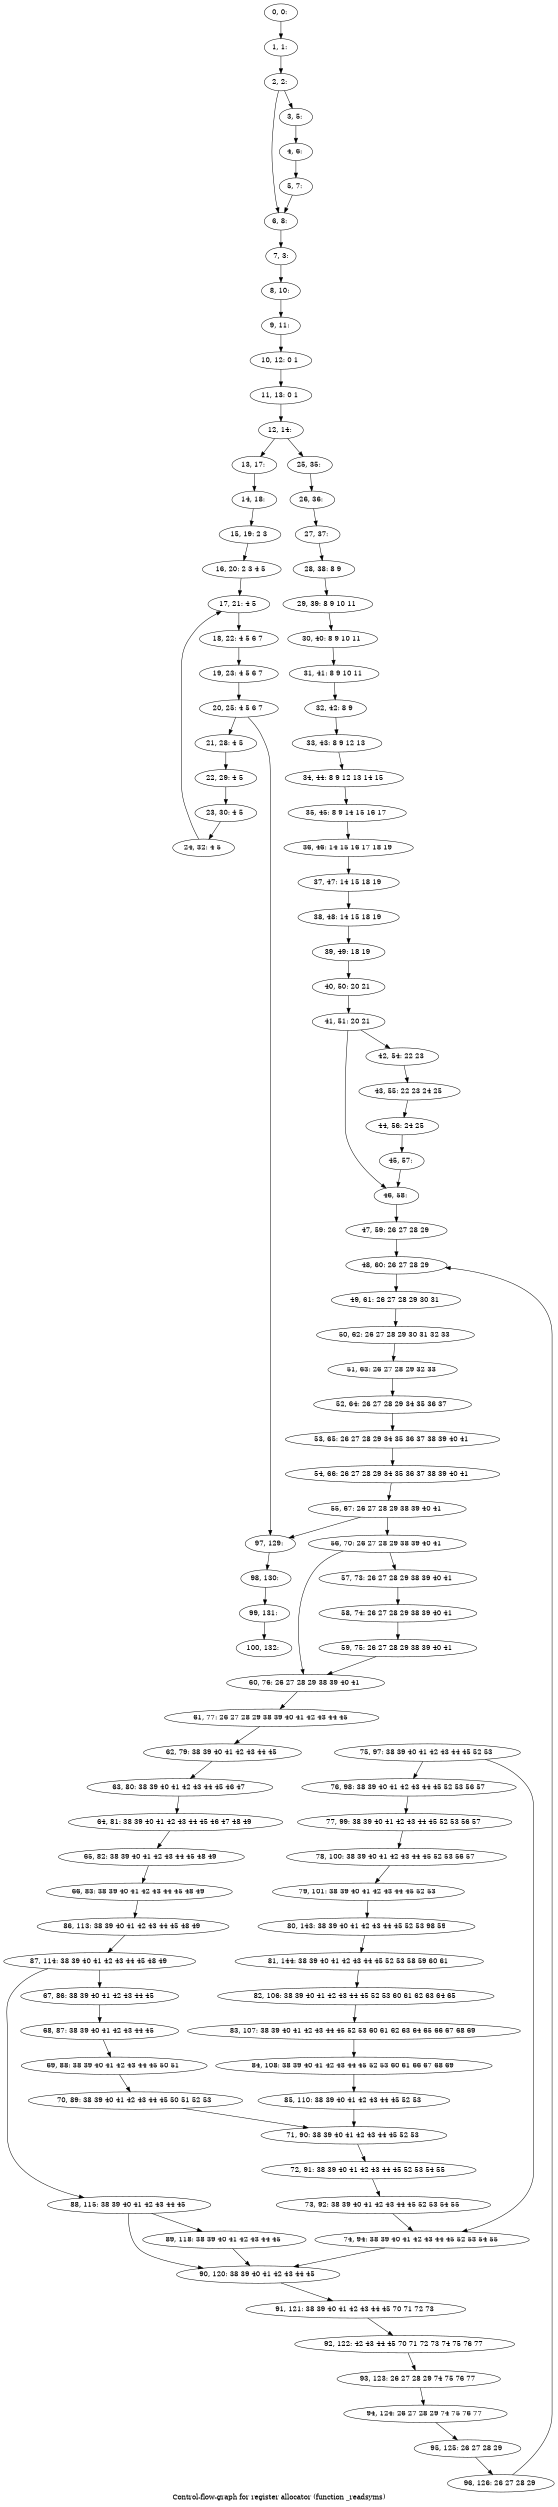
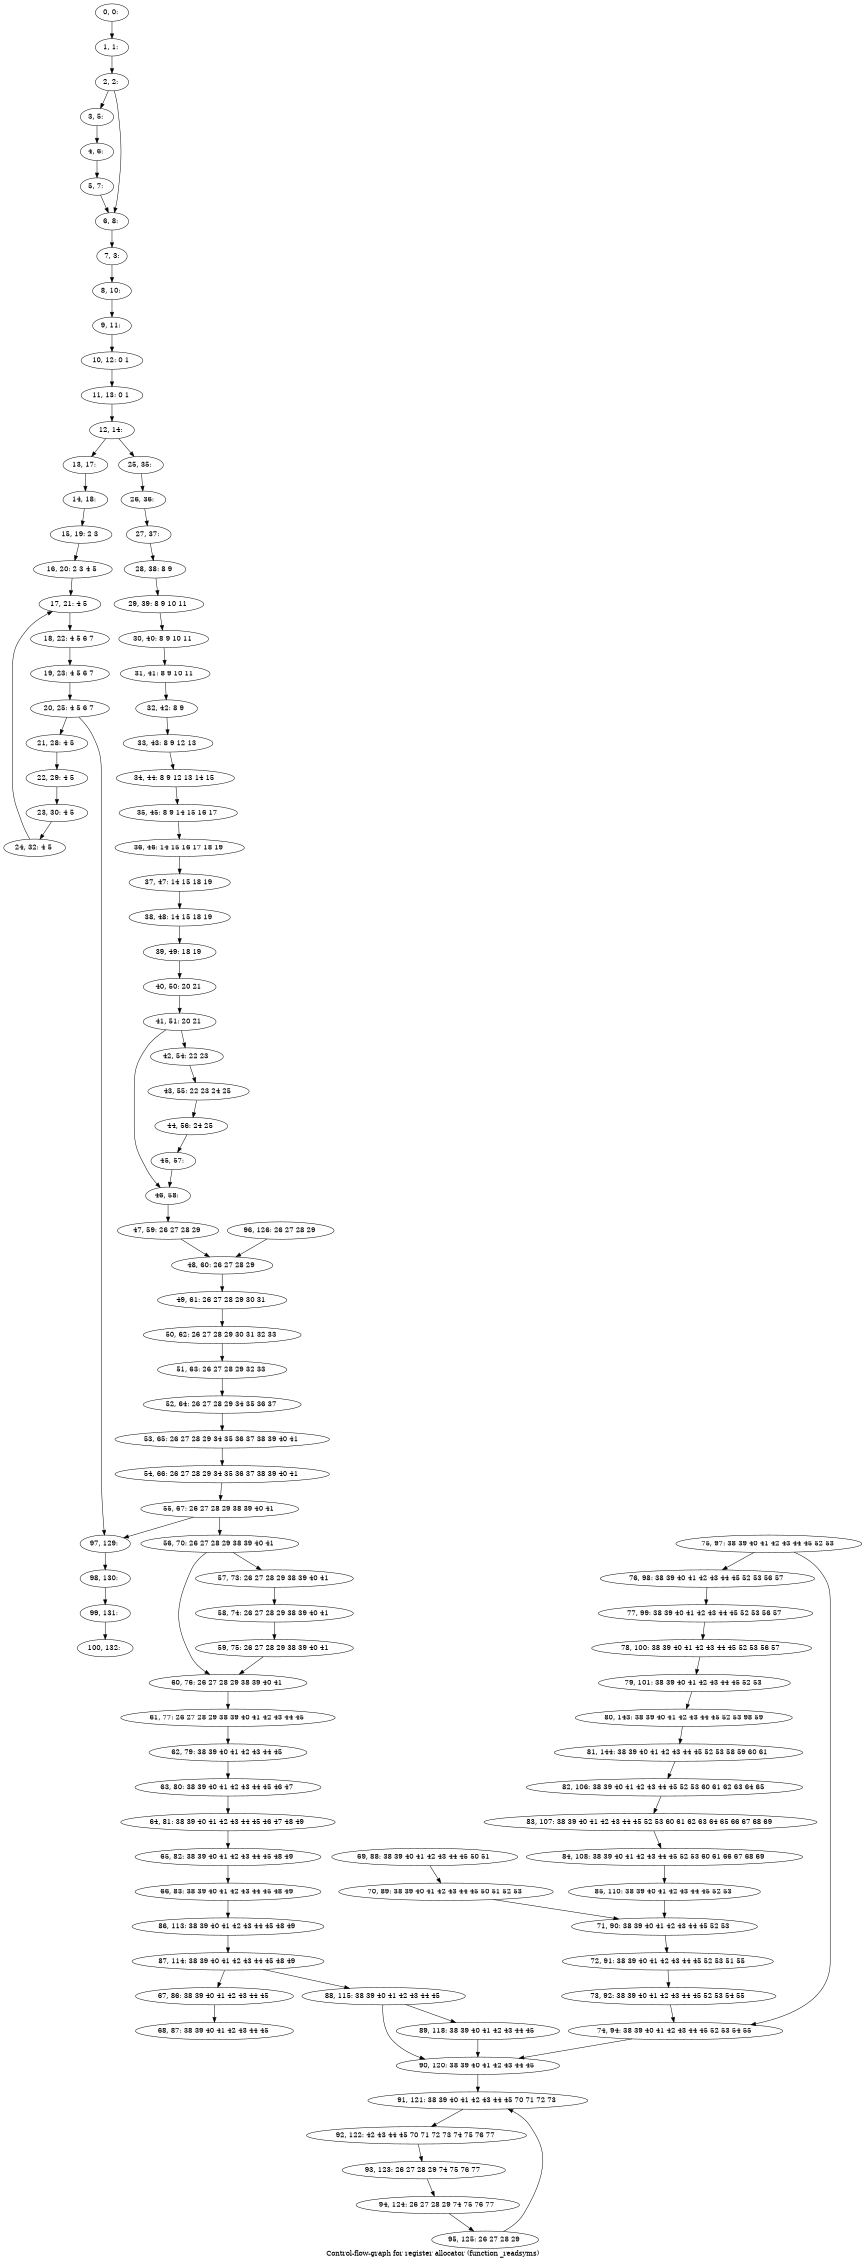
edge "68, 87: 38 39 40 41 42 43 44 45" -> "69, 88: 38 39 40 41 42 43 44 45 50 51": removed
node "72, 91: 38 39 40 41 42 43 44 45 52 53 54 55": label "72, 91: 38 39 40 41 42 43 44 45 52 53 54 55" -> "72, 91: 38 39 40 41 42 43 44 45 52 53 51 55"
edge "95, 125: 26 27 28 29" -> "96, 126: 26 27 28 29": now "95, 125: 26 27 28 29" -> "91, 121: 38 39 40 41 42 43 44 45 70 71 72 73"
